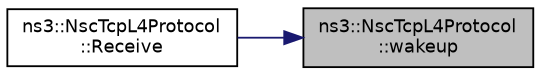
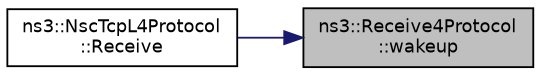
node "ns3::NscTcpL4Protocol ::wakeup": label "ns3::NscTcpL4Protocol ::wakeup" -> "ns3::Receive4Protocol ::wakeup"
